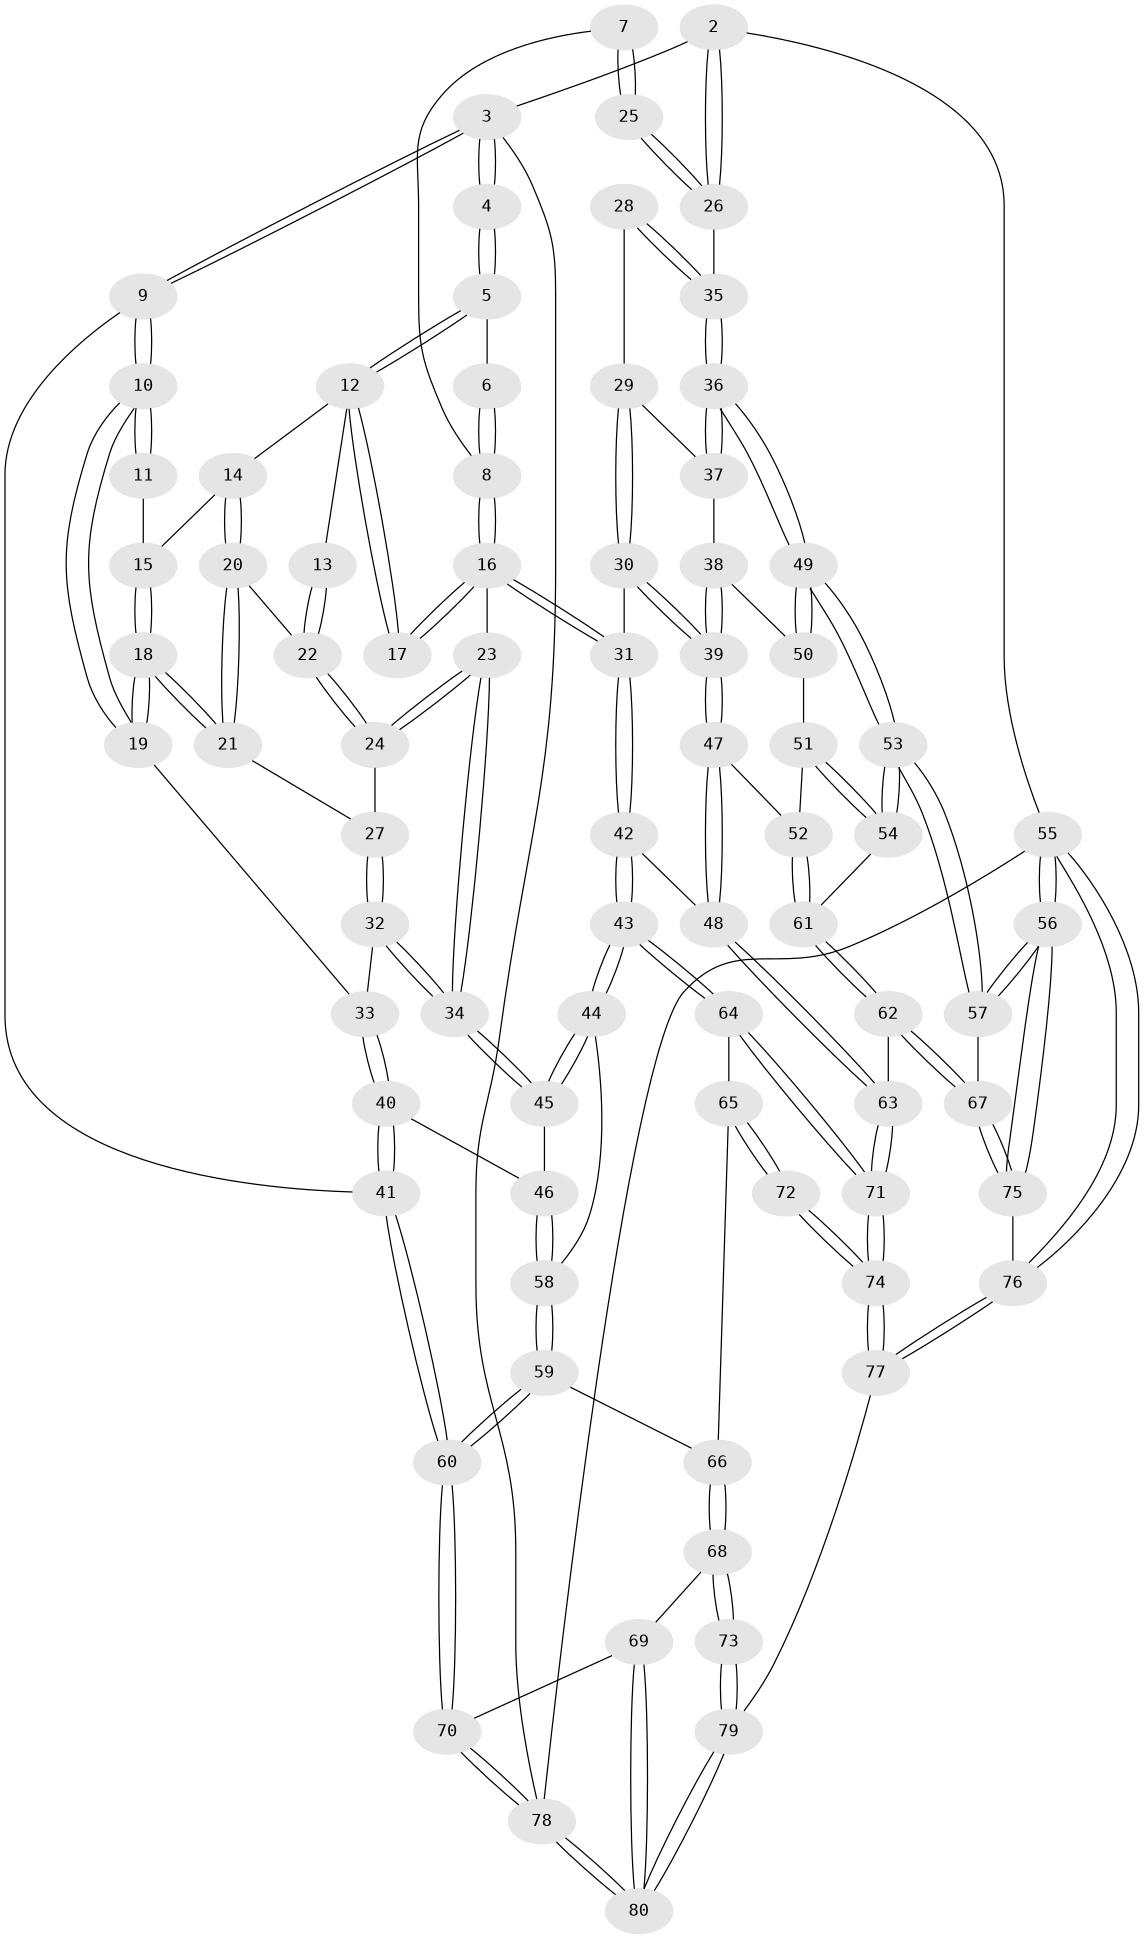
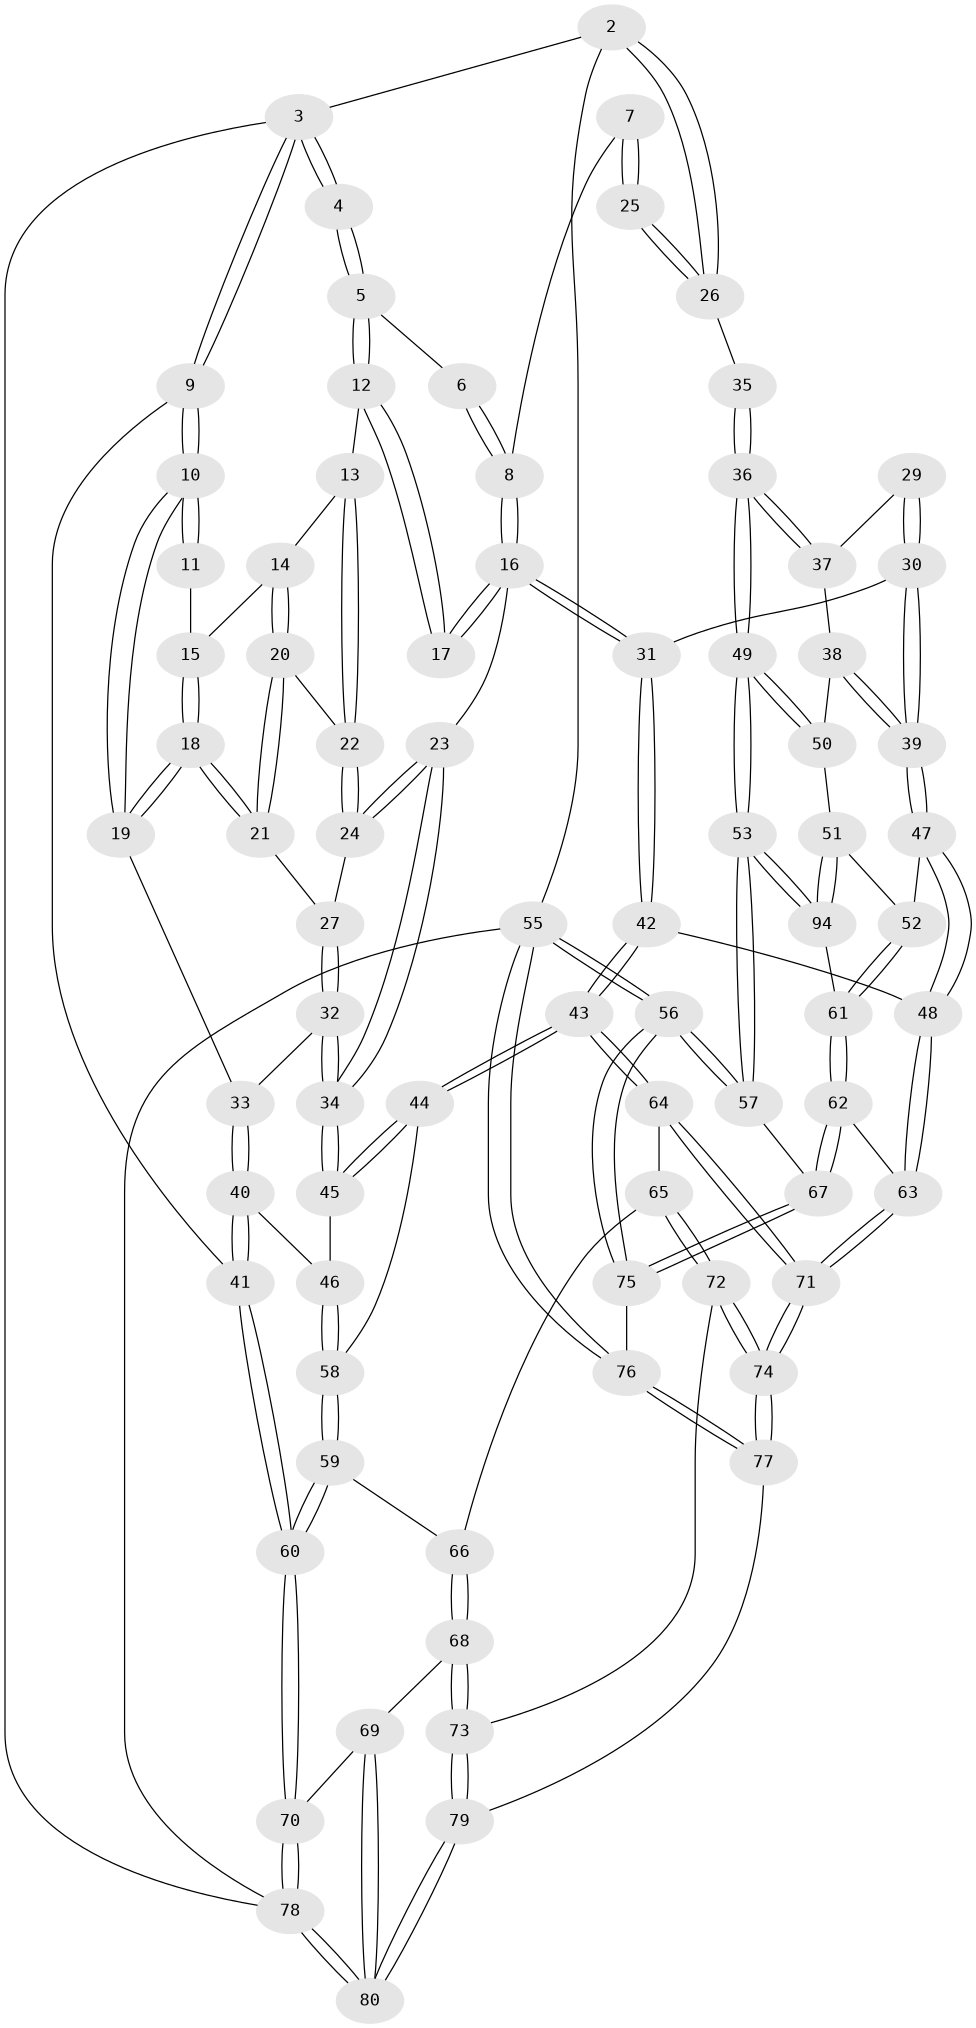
node "28": removed
edge "12" -- "14": now "13" -- "14"
node "54": label "54" -> "94"
edge "72" -- "73": added
